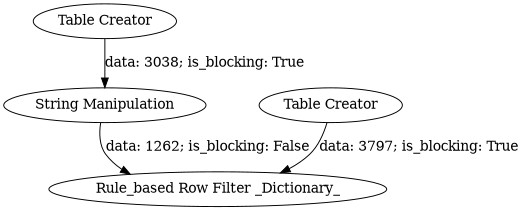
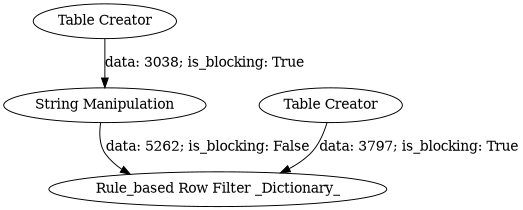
edge "String Manipulation" -> "Rule_based Row Filter _Dictionary_": label "data: 1262; is_blocking: False" -> "data: 5262; is_blocking: False"
